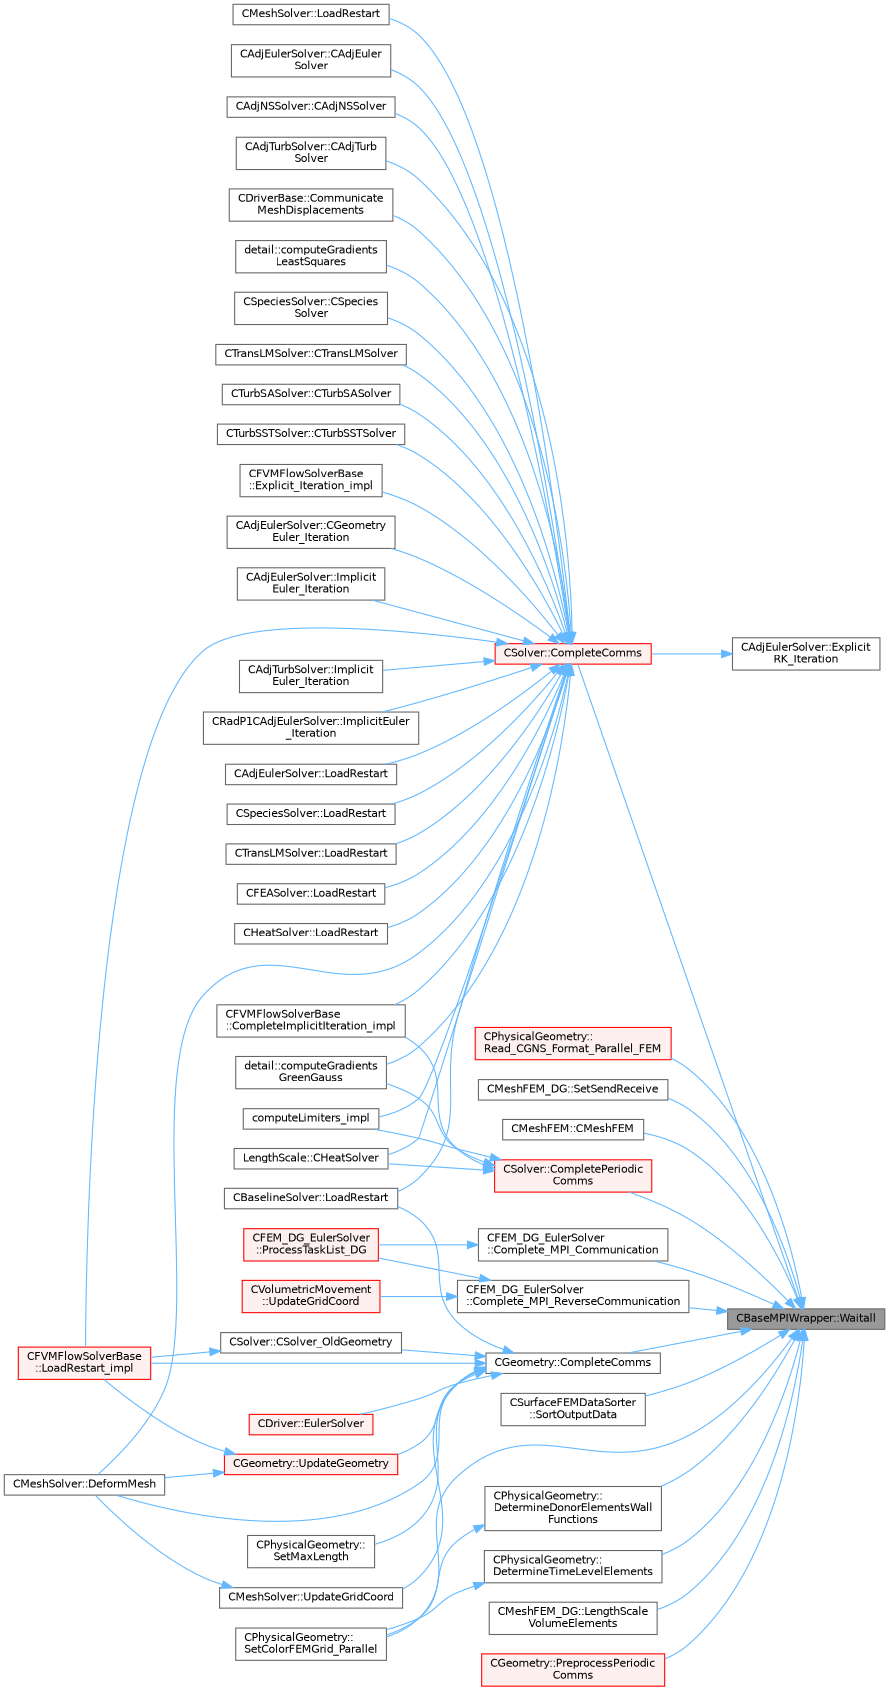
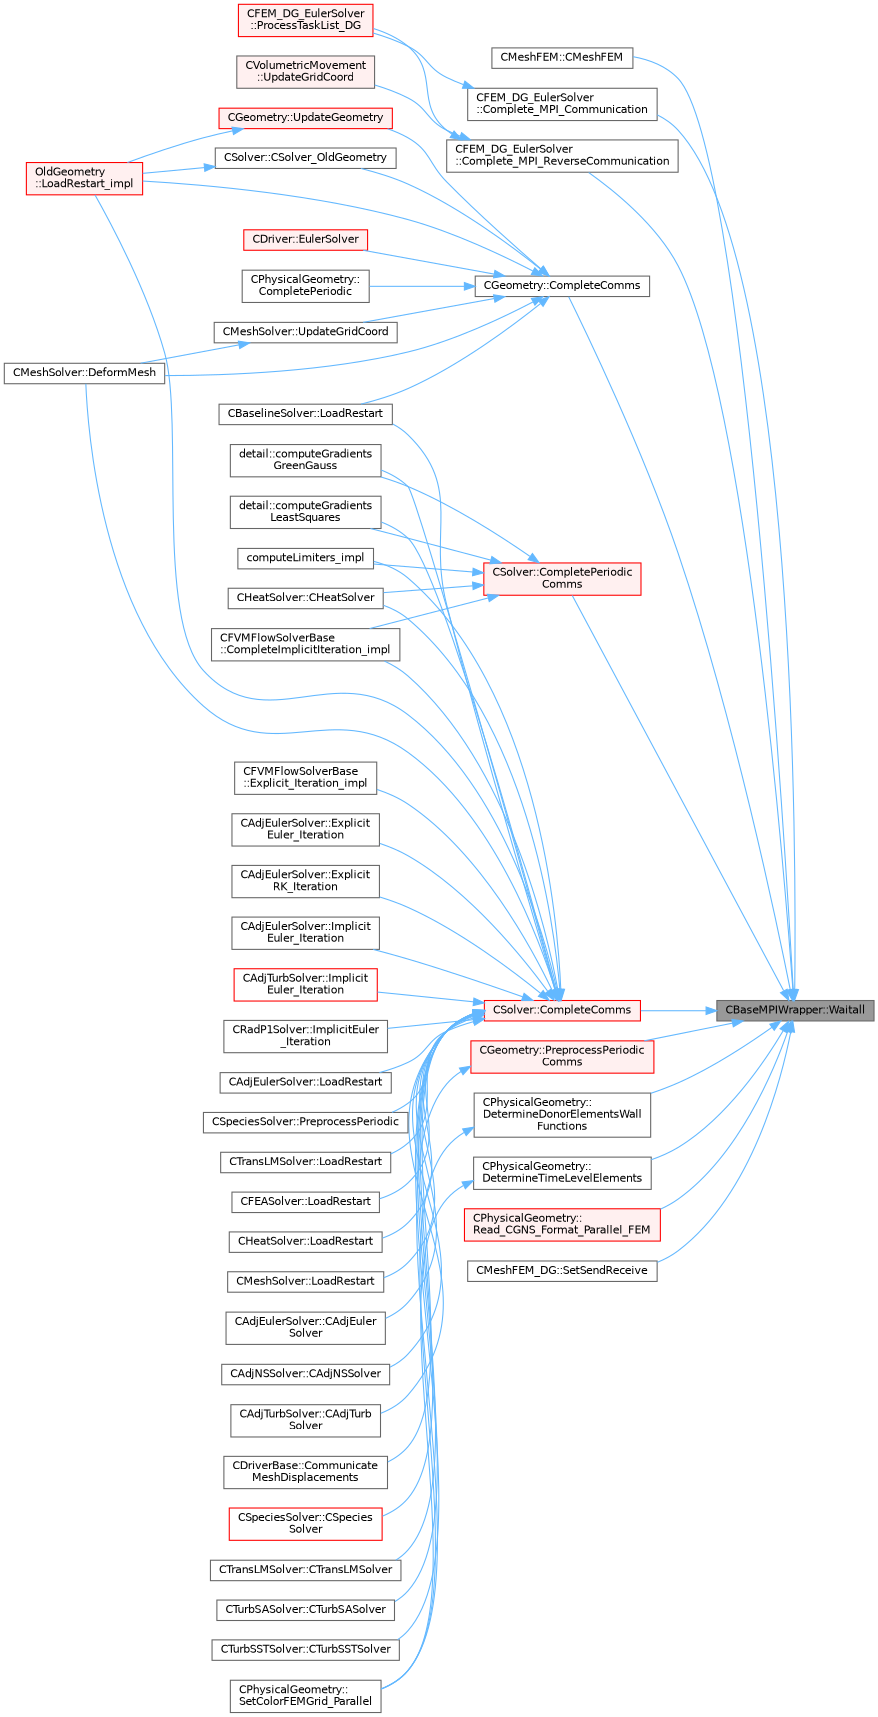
node "CSpeciesSolver::CSpecies Solver": color grey40 -> red
node "CAdjEulerSolver::CGeometry Euler_Iteration": label "CAdjEulerSolver::CGeometry Euler_Iteration" -> "CAdjEulerSolver::Explicit Euler_Iteration"
edge "detail::computeGradients LeastSquares" -> "CSolver::CompletePeriodic Comms": added
edge "CSolver::CompleteComms" -> "CAdjEulerSolver::Explicit RK_Iteration": reversed
node "CAdjTurbSolver::Implicit Euler_Iteration": color grey40 -> red
node "CRadP1CAdjEulerSolver::ImplicitEuler _Iteration": label "CRadP1CAdjEulerSolver::ImplicitEuler _Iteration" -> "CRadP1Solver::ImplicitEuler _Iteration"
node "CSpeciesSolver::LoadRestart": label "CSpeciesSolver::LoadRestart" -> "CSpeciesSolver::PreprocessPeriodic"
node "LengthScale::CHeatSolver": label "LengthScale::CHeatSolver" -> "CHeatSolver::CHeatSolver"
node "CVolumetricMovement ::UpdateGridCoord": color red -> grey40
node "CFVMFlowSolverBase ::LoadRestart_impl": label "CFVMFlowSolverBase ::LoadRestart_impl" -> "OldGeometry ::LoadRestart_impl"
node "CSurfaceFEMDataSorter ::SortOutputData": removed
edge "CPhysicalGeometry:: SetColorFEMGrid_Parallel" -> "CBaseMPIWrapper::Waitall": now "CPhysicalGeometry:: SetColorFEMGrid_Parallel" -> "CGeometry::PreprocessPeriodic Comms"
edge "CMeshSolver::DeformMesh" -> "CGeometry::UpdateGeometry": removed
node "CPhysicalGeometry:: SetMaxLength": label "CPhysicalGeometry:: SetMaxLength" -> "CPhysicalGeometry:: CompletePeriodic"
node "CMeshFEM_DG::LengthScale VolumeElements": removed
